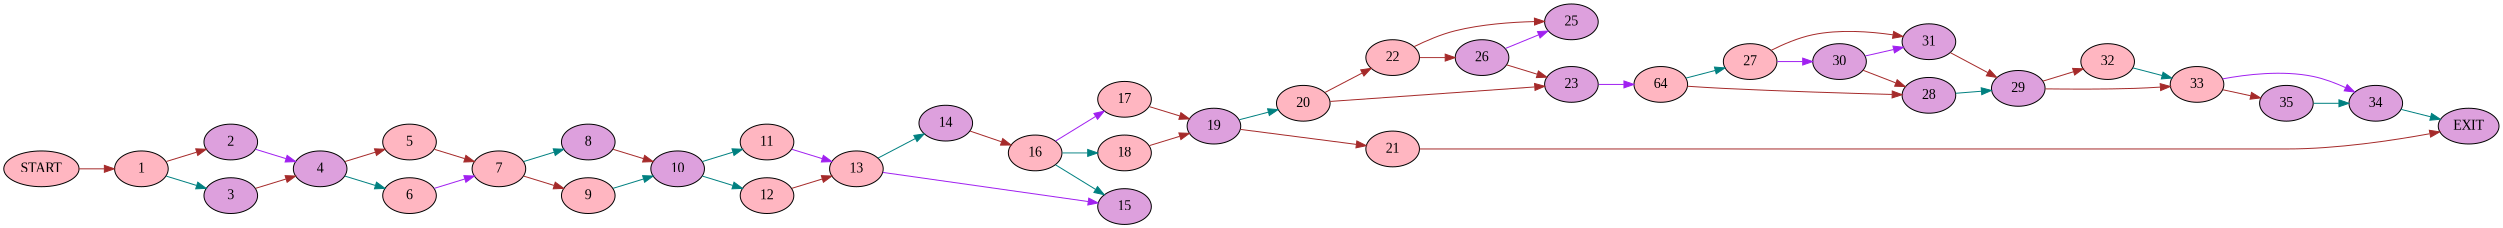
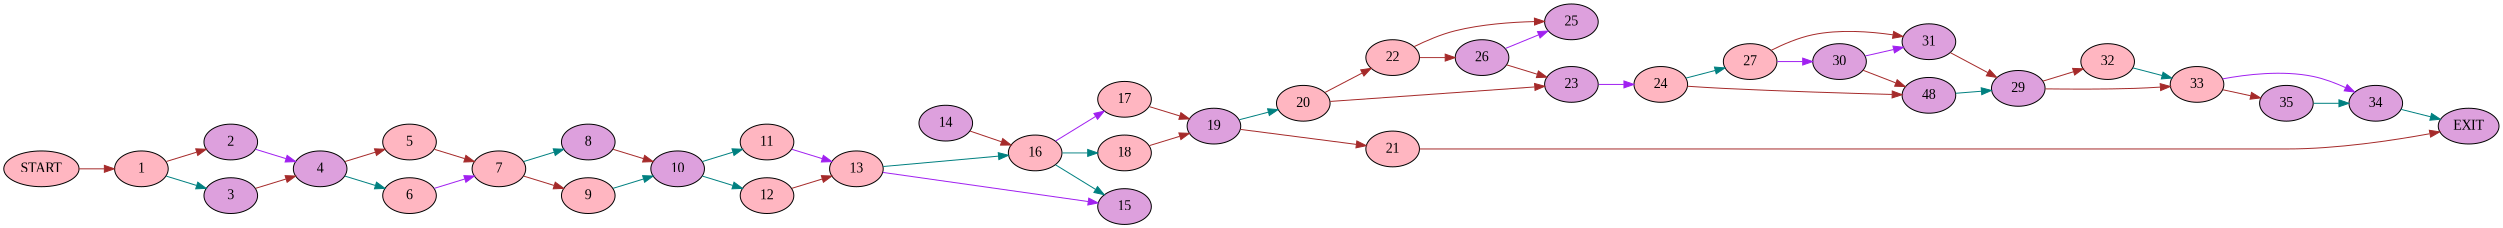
node "64": label "64" -> "24"
node "28": label "28" -> "48"
edge "13" -> "14": now "13" -> "16"
